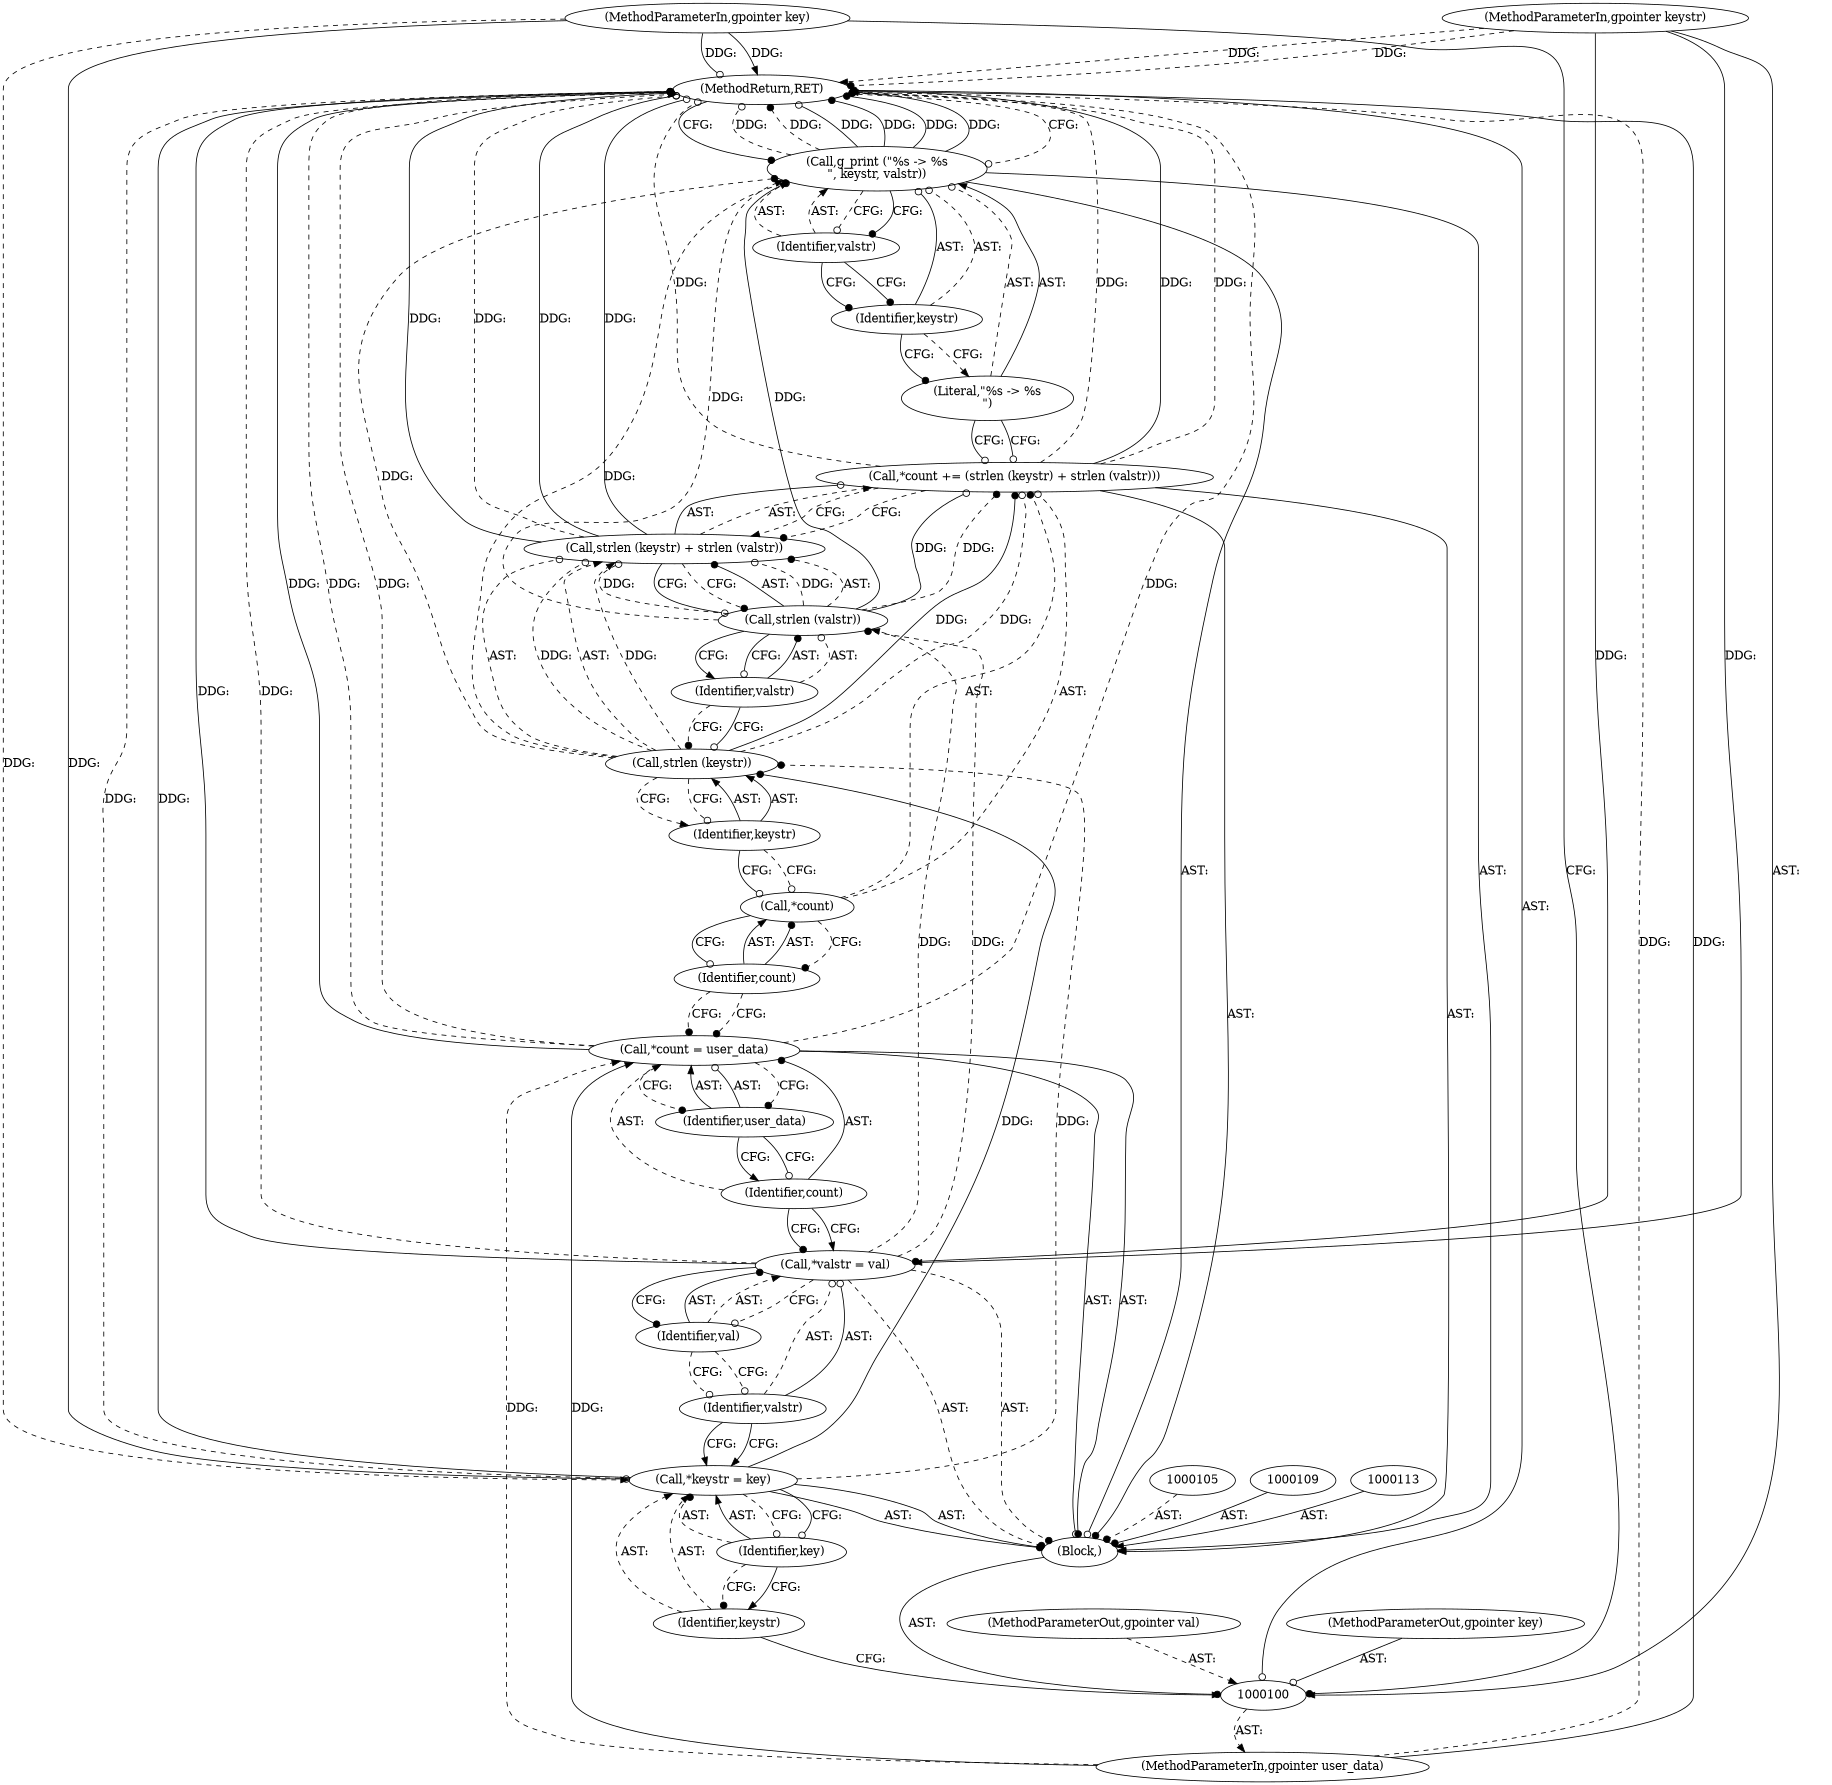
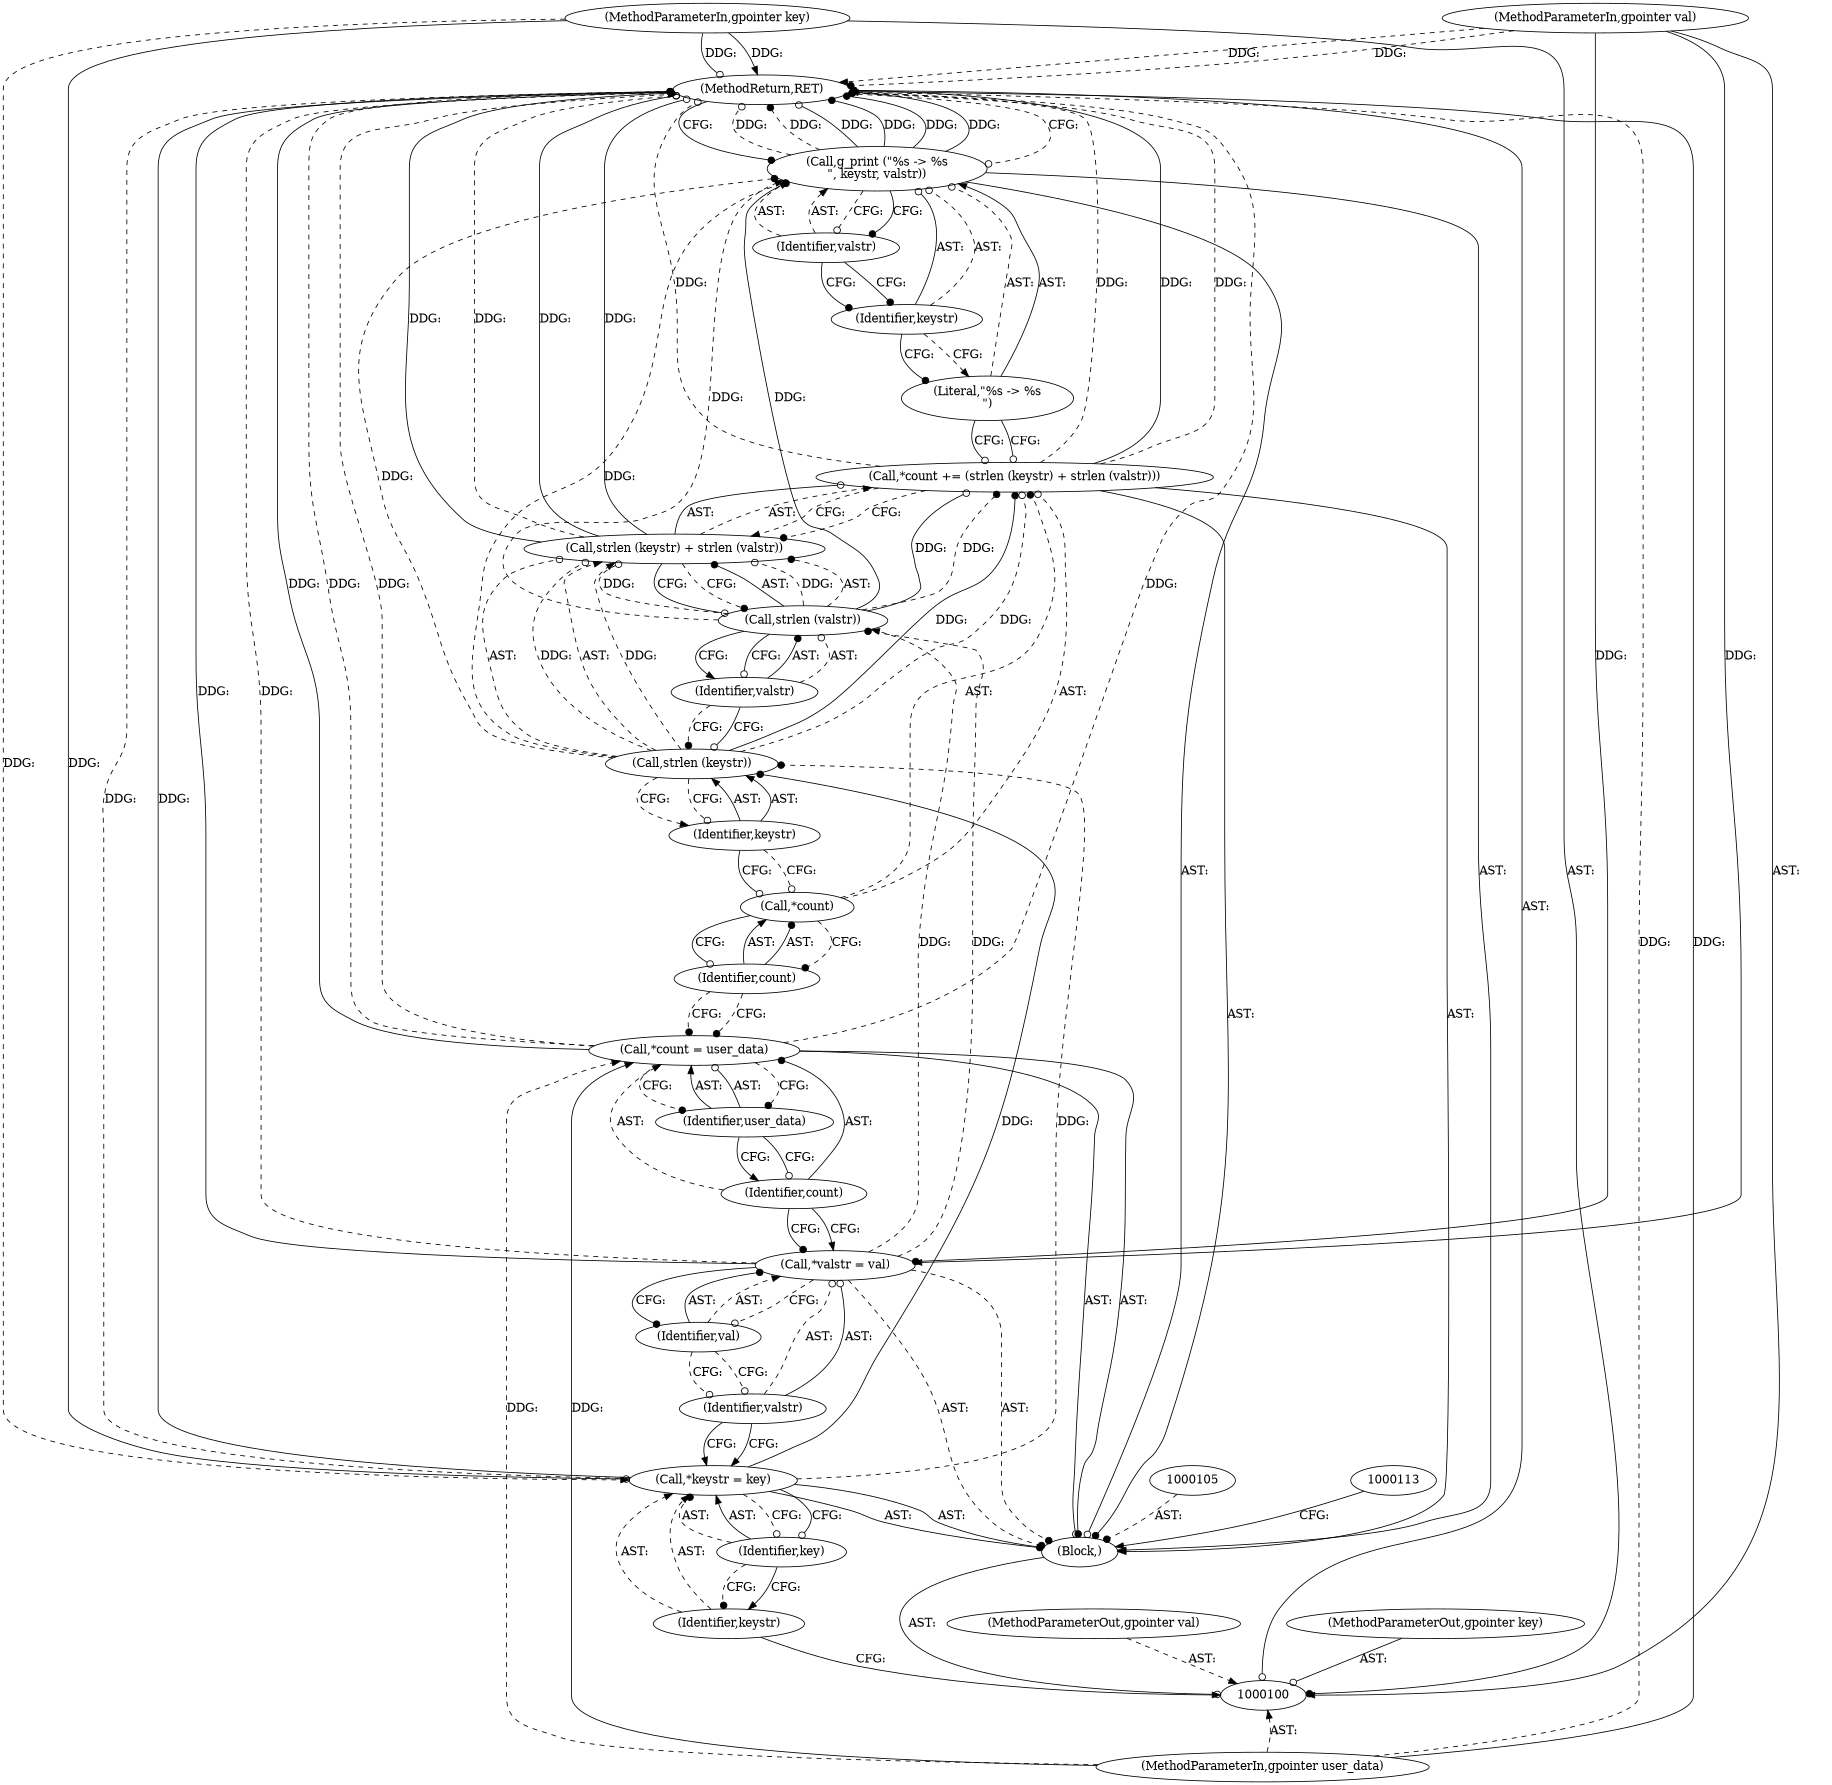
node "(MethodParameterIn,gpointer keystr)": label "(MethodParameterIn,gpointer keystr)" -> "(MethodParameterIn,gpointer val)"
edge "(MethodParameterIn,gpointer key)" -> "1000100": label "CFG: " -> "AST: "
node "1000109": removed
edge "1000113" -> "(Block,)": label "AST: " -> "CFG: "
edge "(Block,)" -> "1000100": arrowhead dot -> odot
edge "1000100" -> "(MethodParameterIn,gpointer user_data)": reversed
